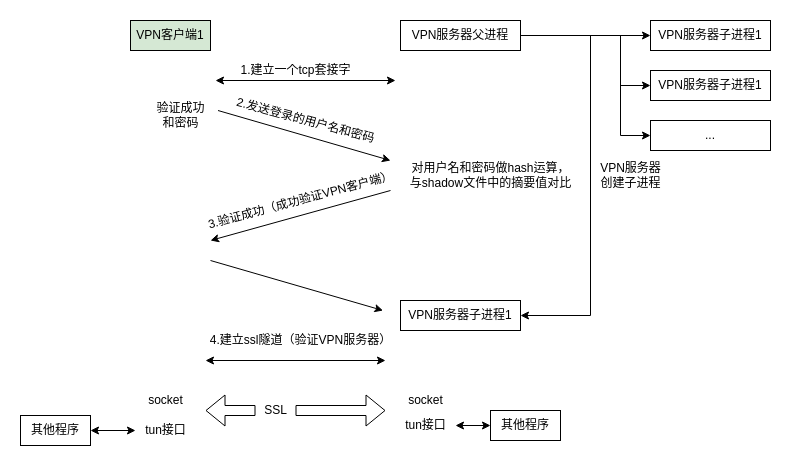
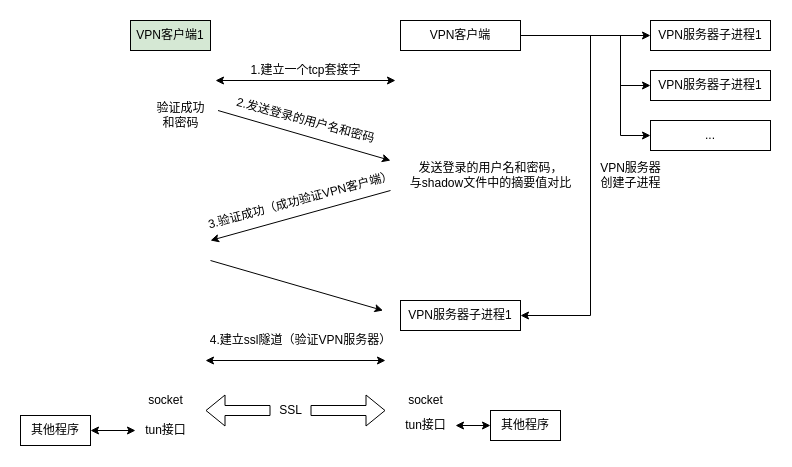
node "VPN服务器父进程": label "VPN服务器父进程" -> "VPN客户端"
node "1.建立一个tcp套接字": moved (296, 71) -> (306, 71)
node "对用户名和密码做hash运算， 与shadow文件中的摘要值对比": label "对用户名和密码做hash运算， 与shadow文件中的摘要值对比" -> "发送登录的用户名和密码， 与shadow文件中的摘要值对比"
node "SSL": moved (276, 411) -> (291, 411)
